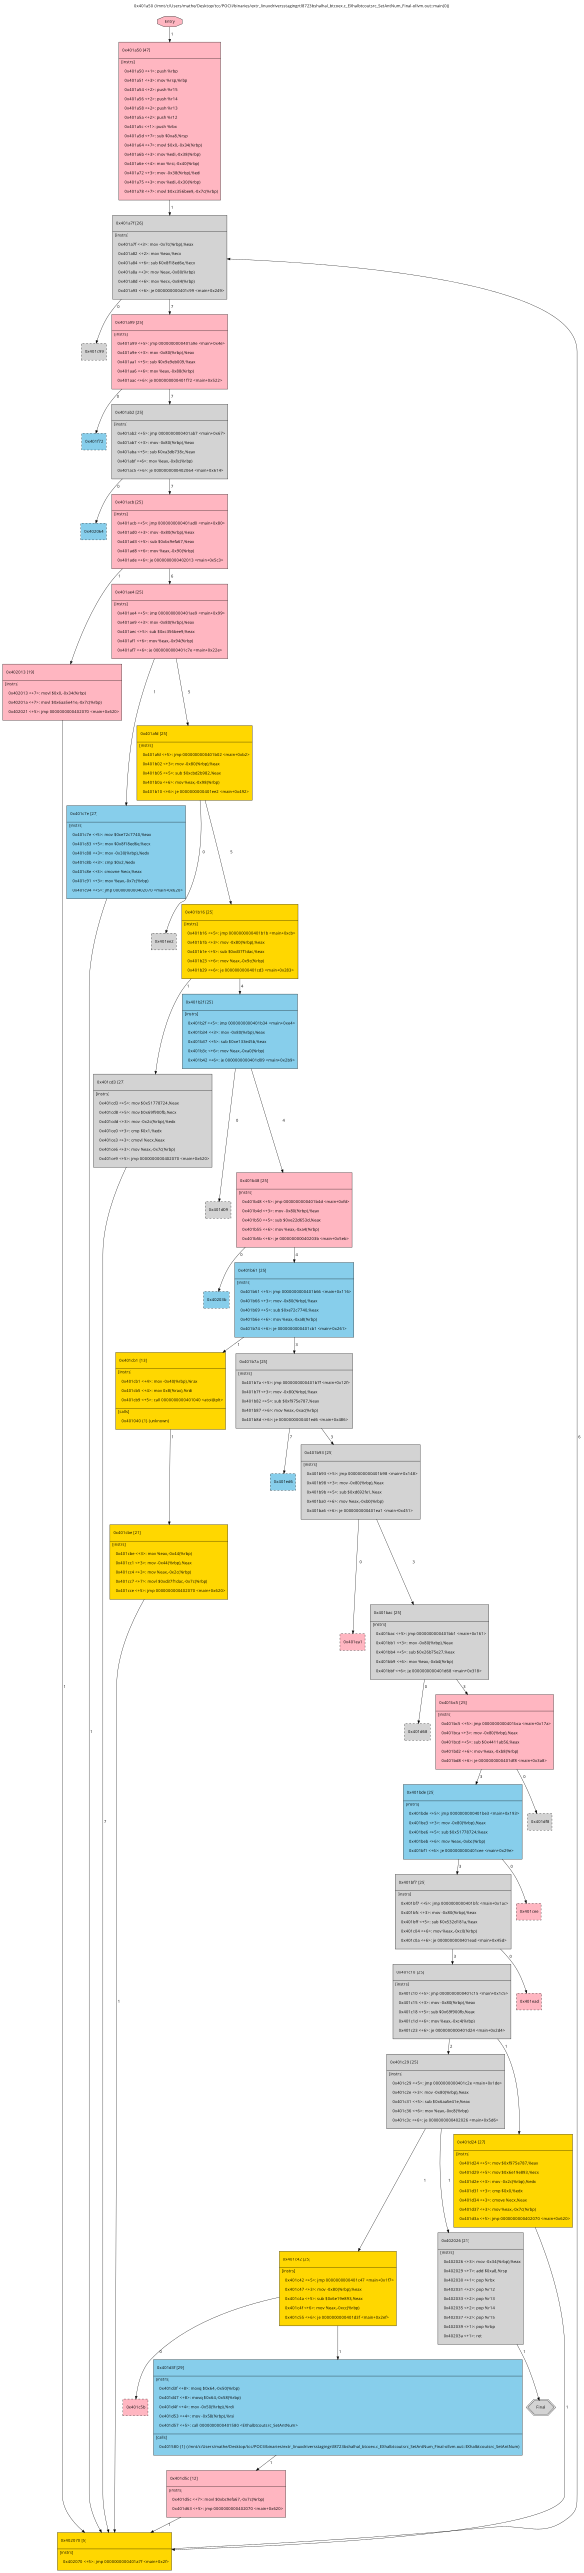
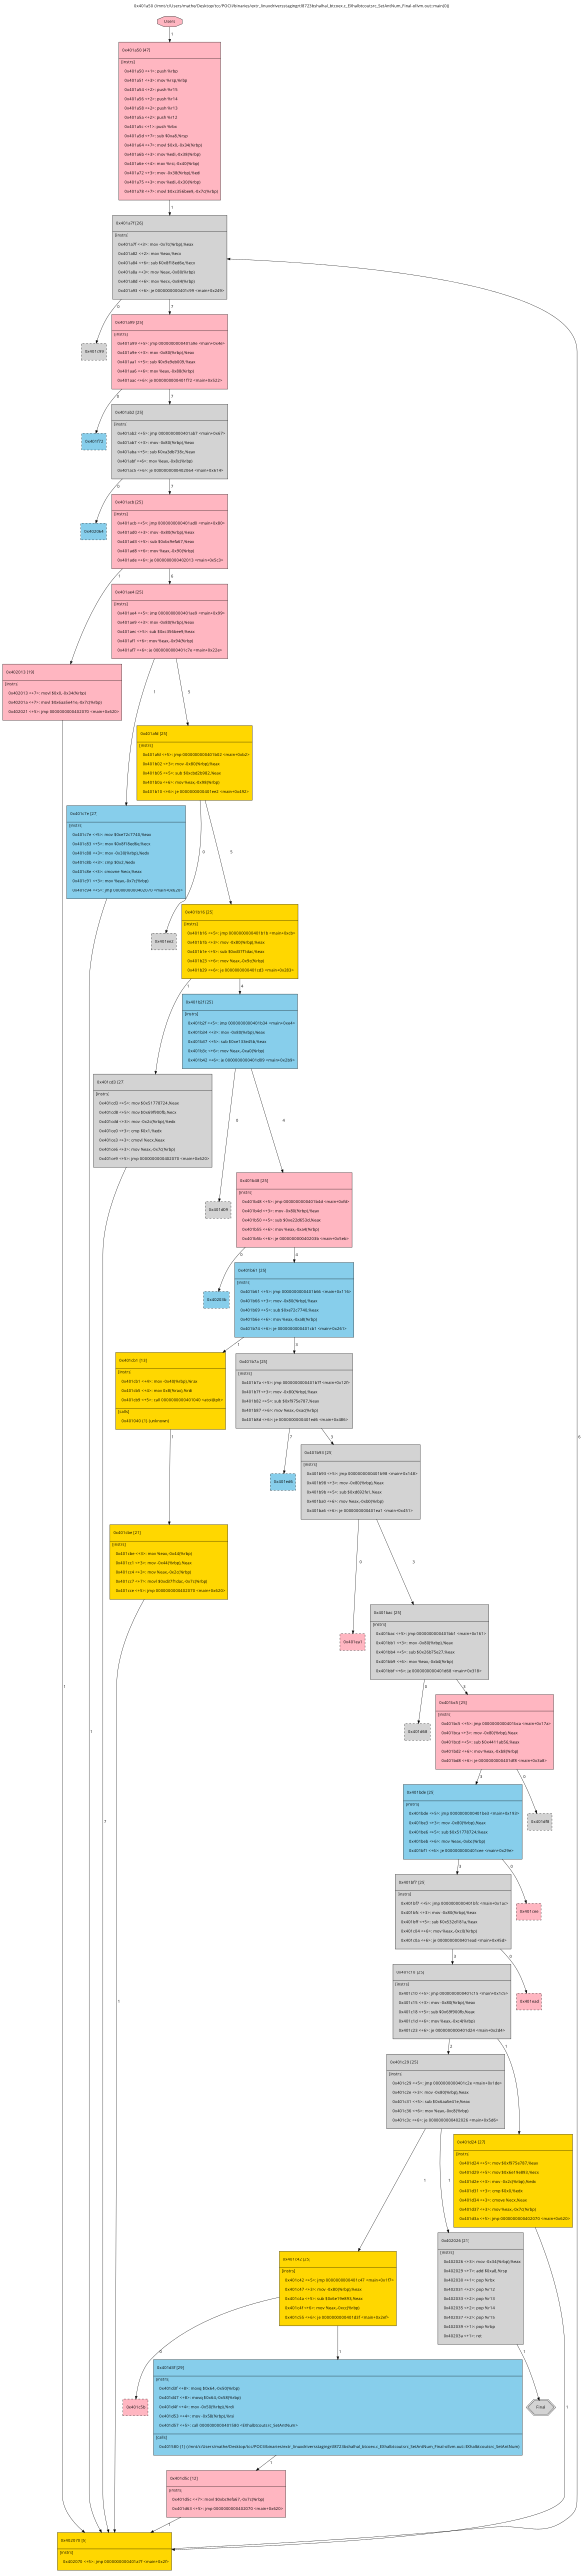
node "Entry": label "Entry" -> "Users"
